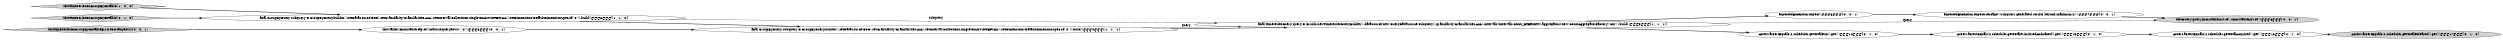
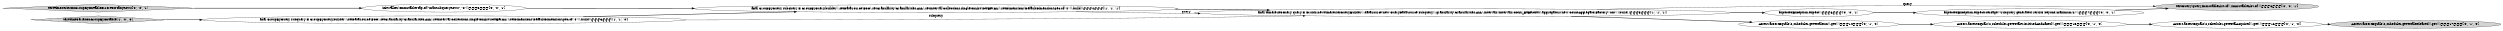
node "testTimeseriesOnGroupByOnTable['0', '1', '0']": removed
